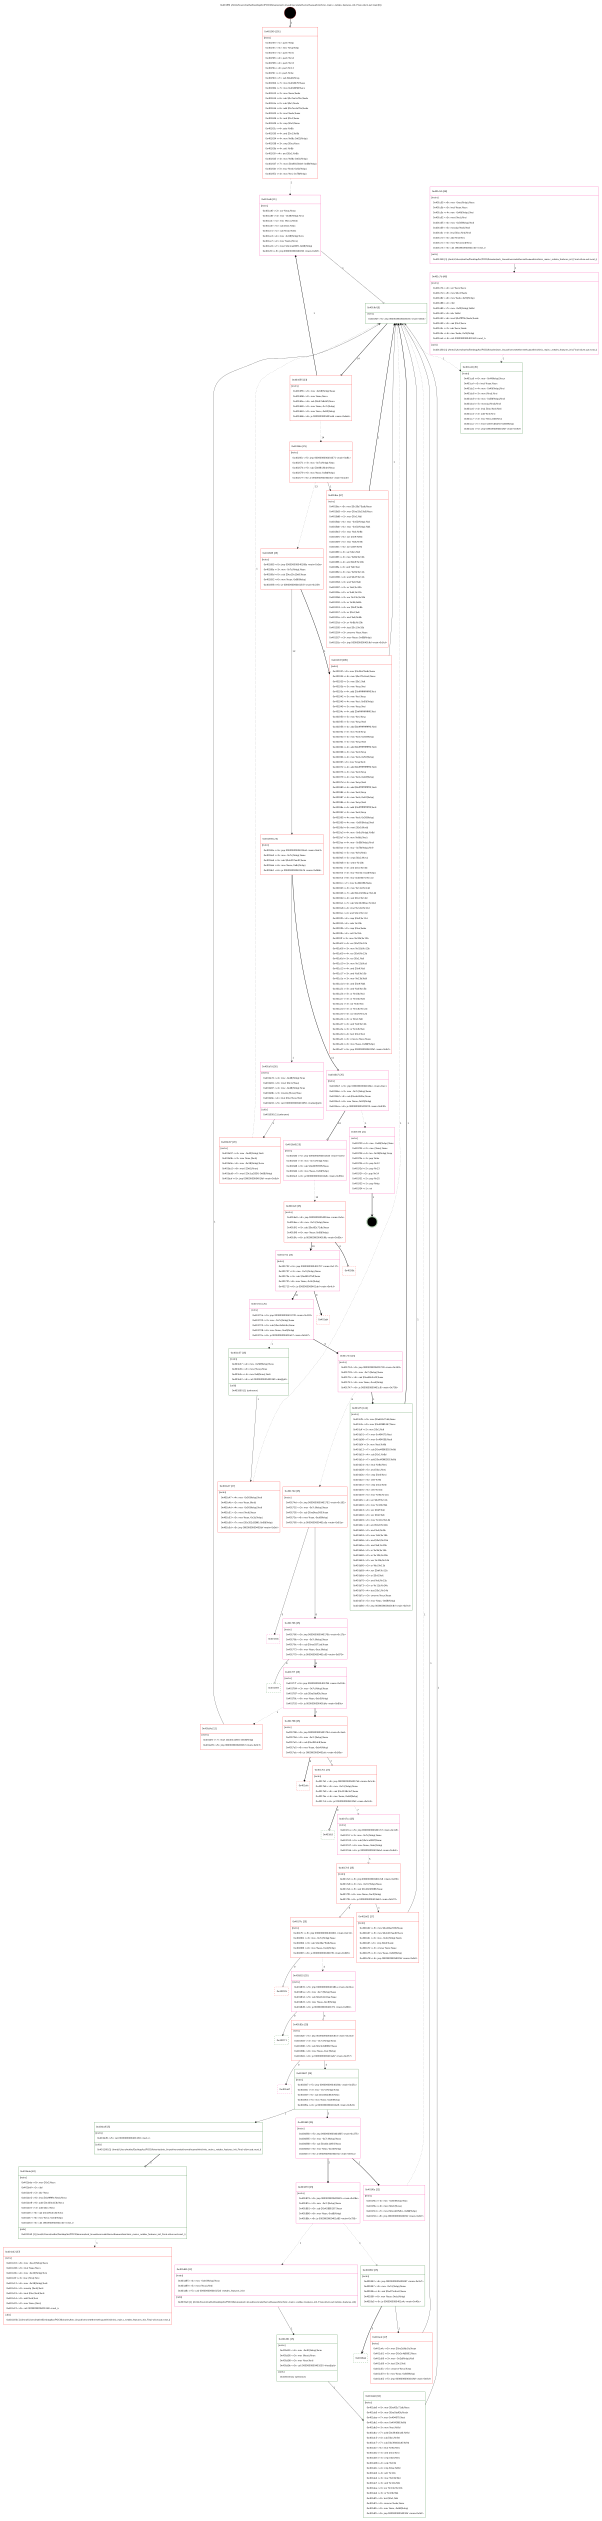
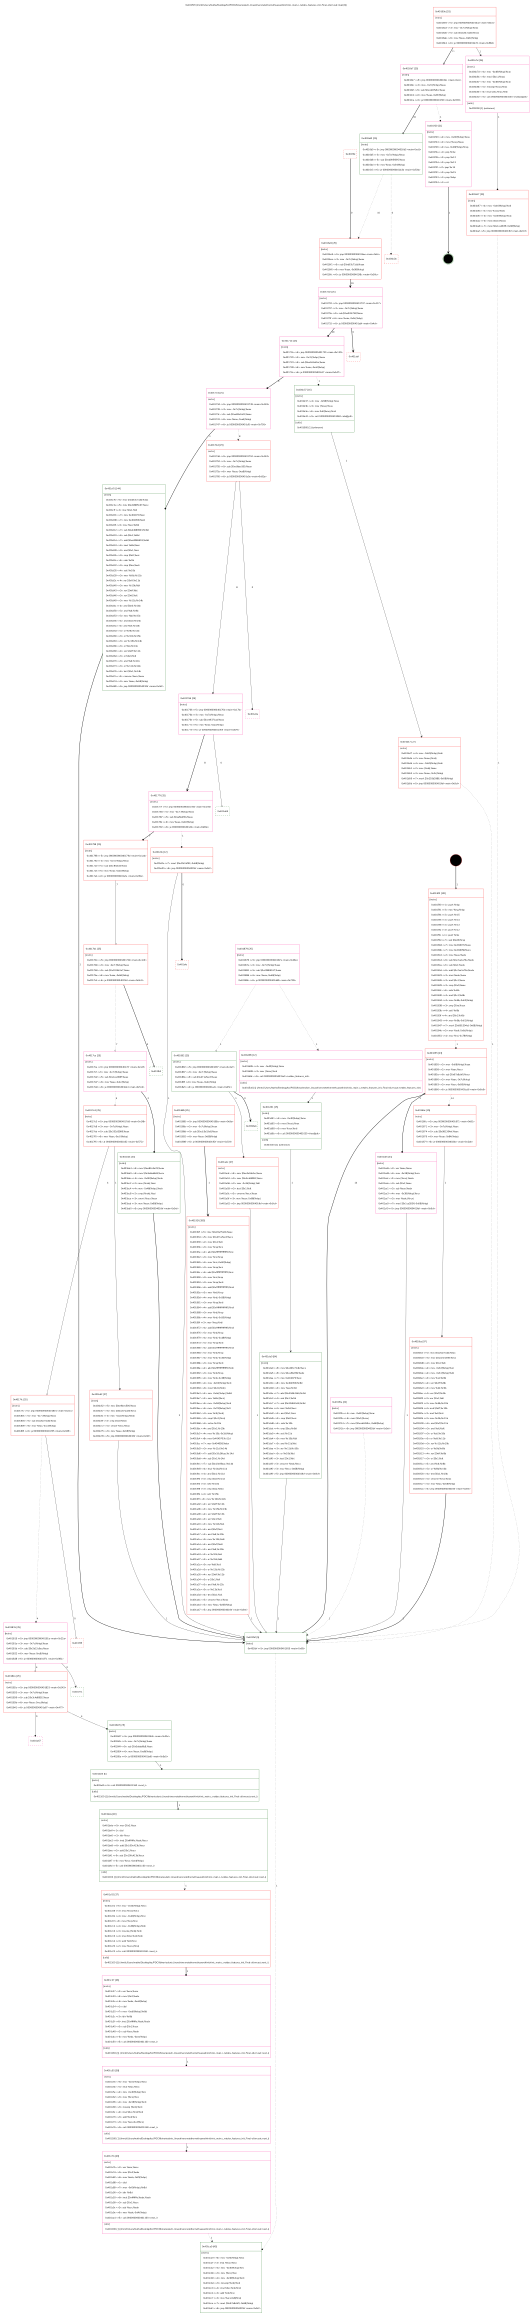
edge "0x4015f0 [101]" -> "0x401cd6 [31]": now "0x4015f0 [101]" -> "0x401655 [23]"
node "0x401b2b": added
edge "0x40166c [25]" -> "0x401685 [25]": removed, label "13"
edge "0x401685 [25]" -> "0x40169e [25]": removed, label "12"
node "0x4016d0 [25]": color deeppink -> darkgreen
node "0x401bb4 [33]": added
edge "0x4016e9 [25]" -> "0x401f8c": reversed
edge "0x401798 [25]" -> "0x401efe": now "0x401dfe [12]" -> "0x401efe"
node "0x401c27 [46]": added
node "0x401860 [25]": removed
